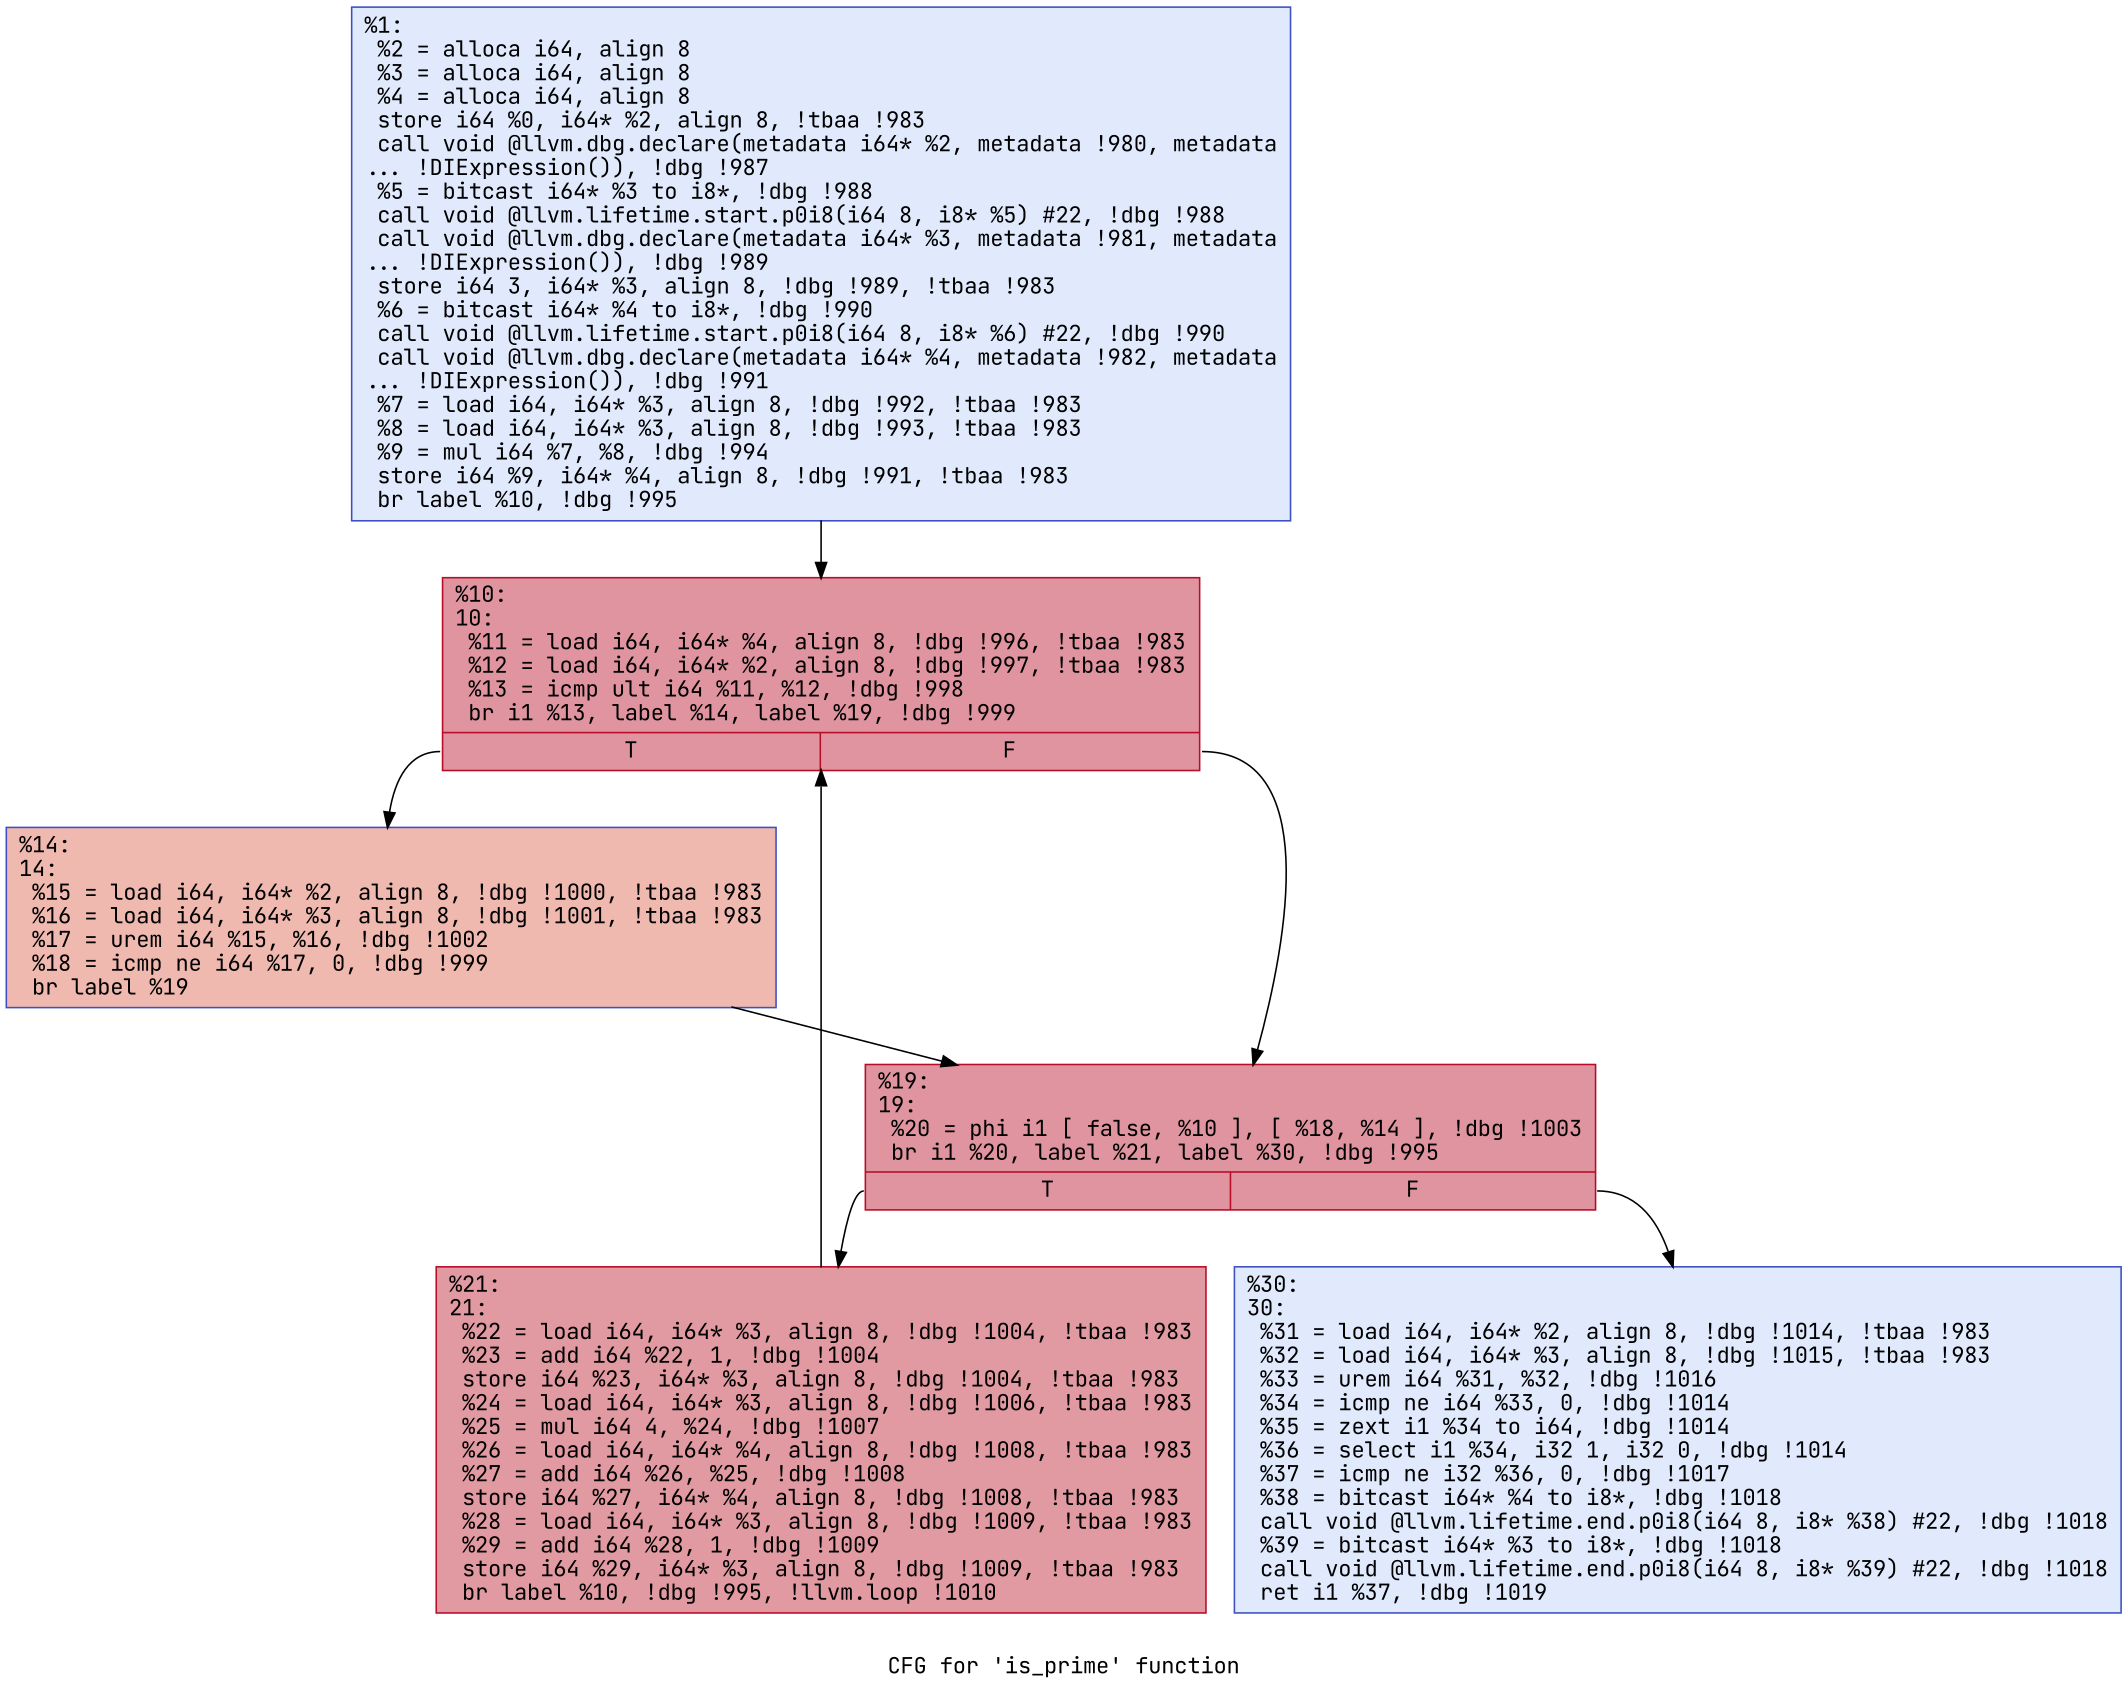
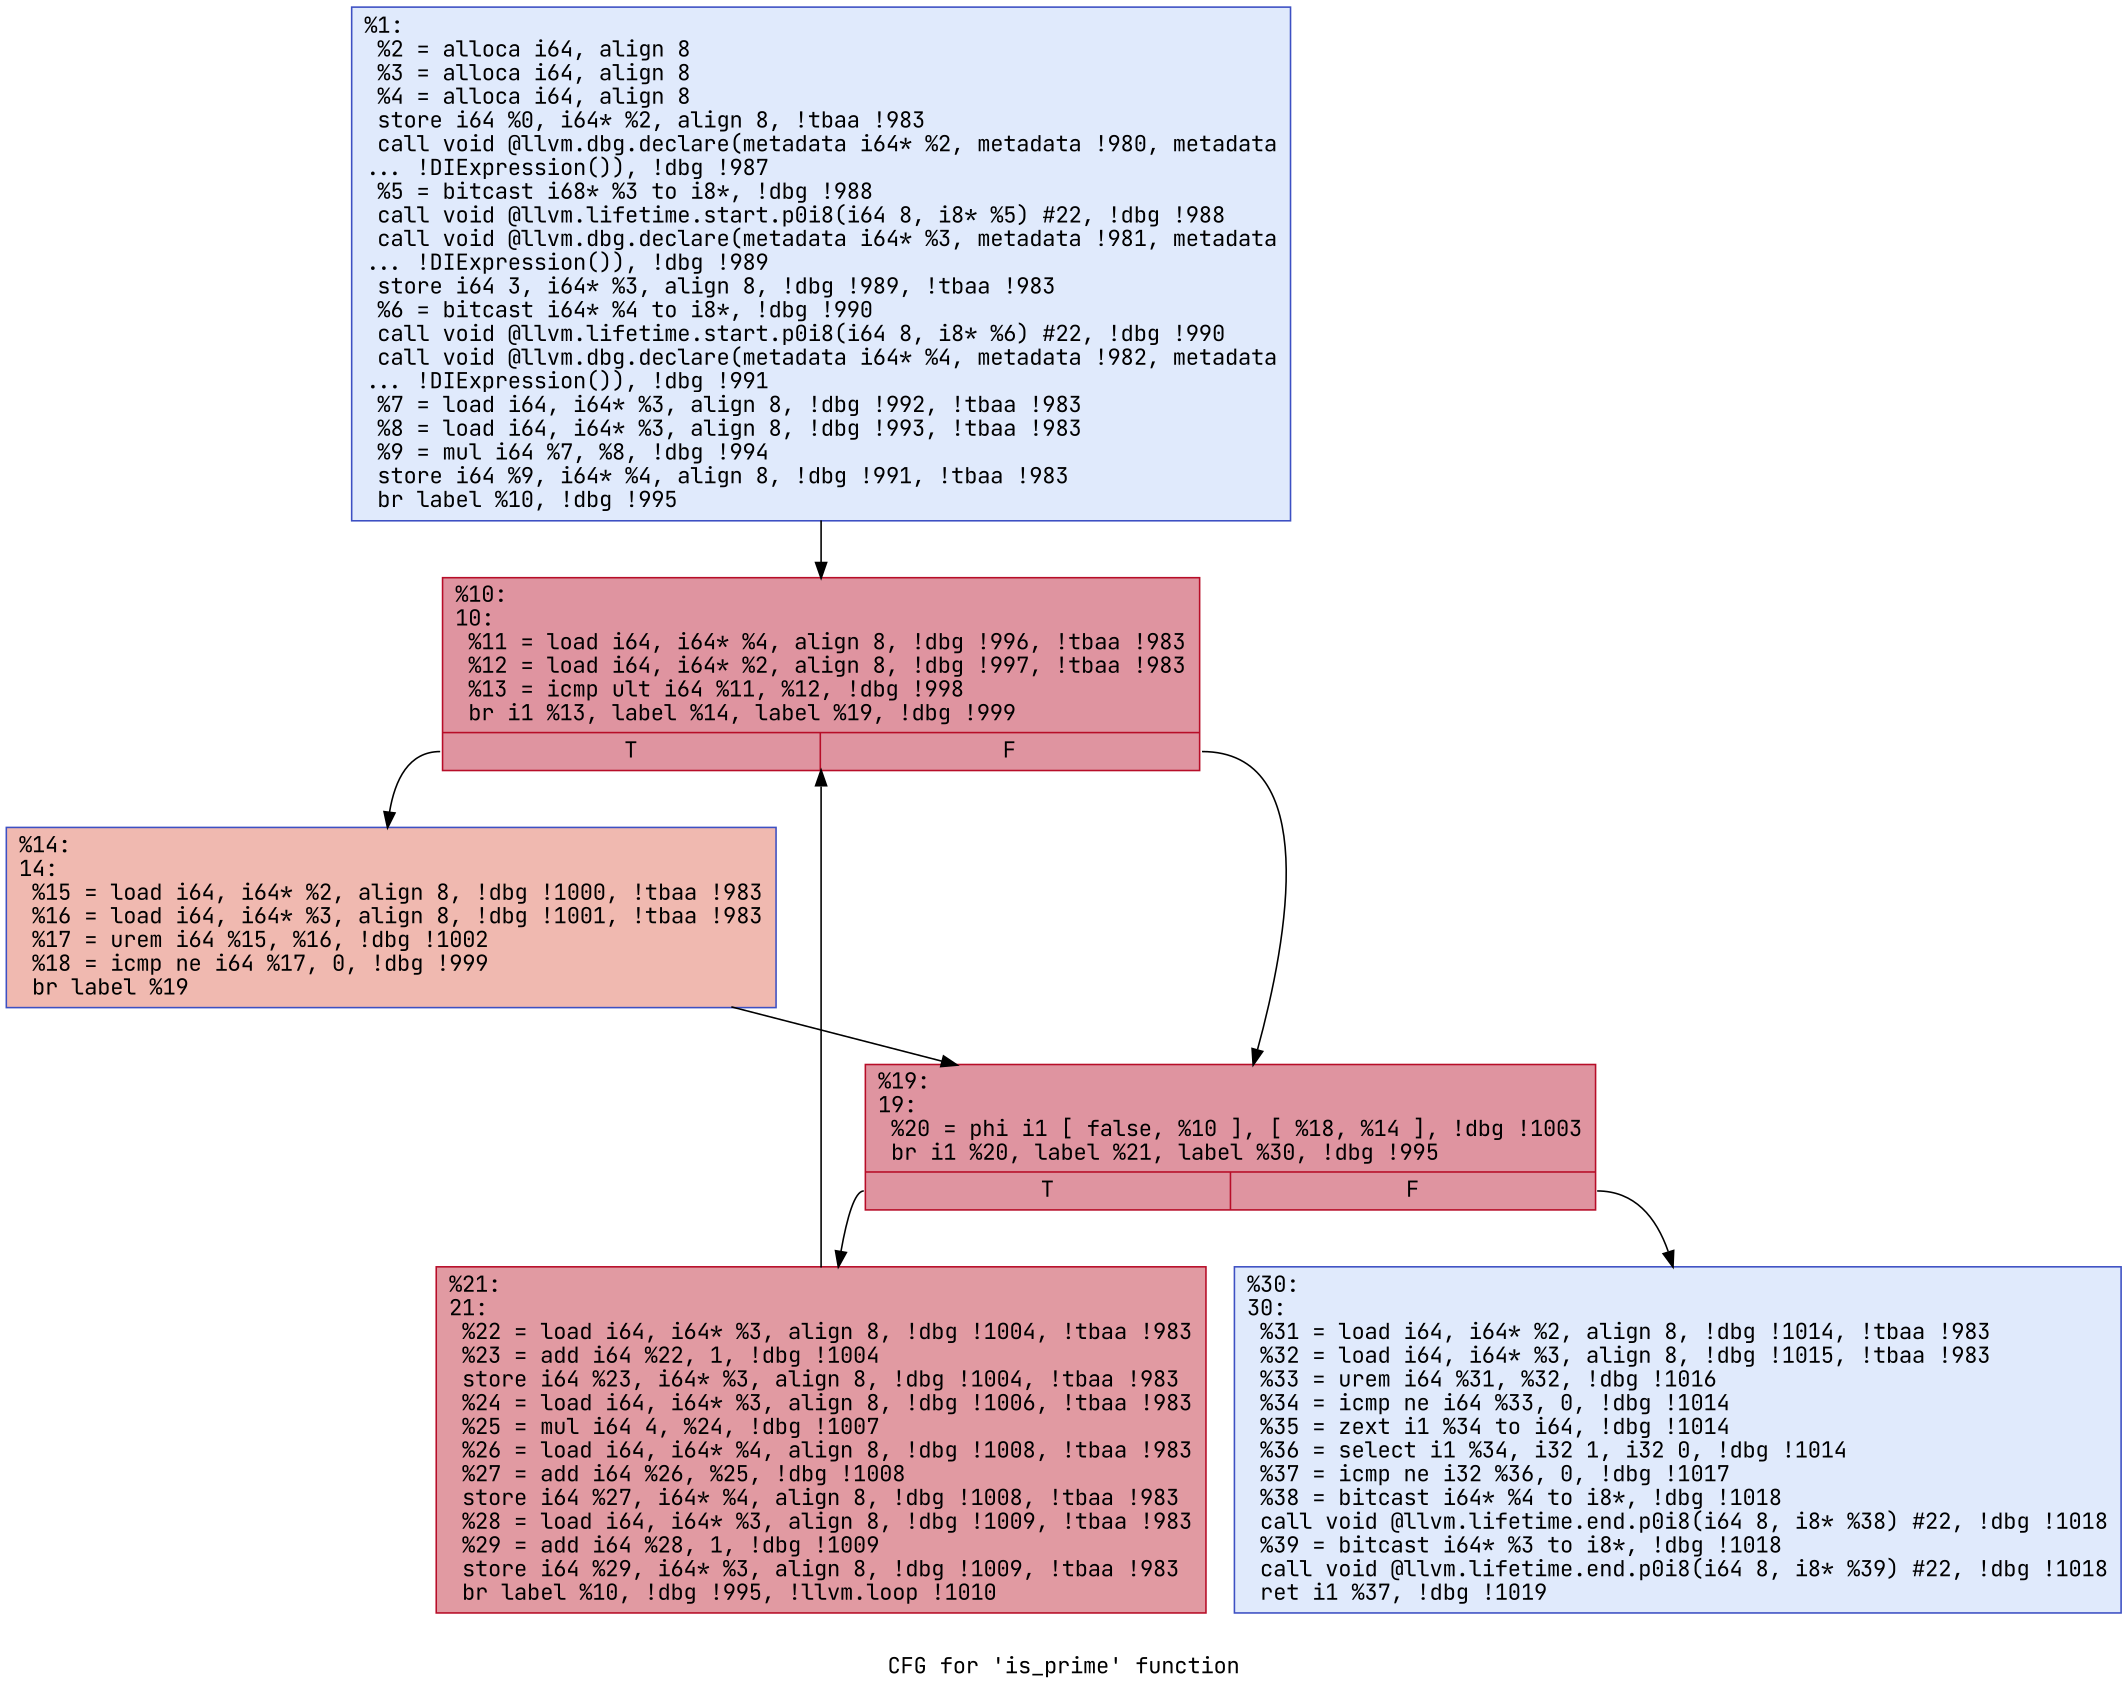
node "%1:": text "%5 = bitcast i64* %3 to i8*, !dbg !988" -> "%5 = bitcast i68* %3 to i8*, !dbg !988"
